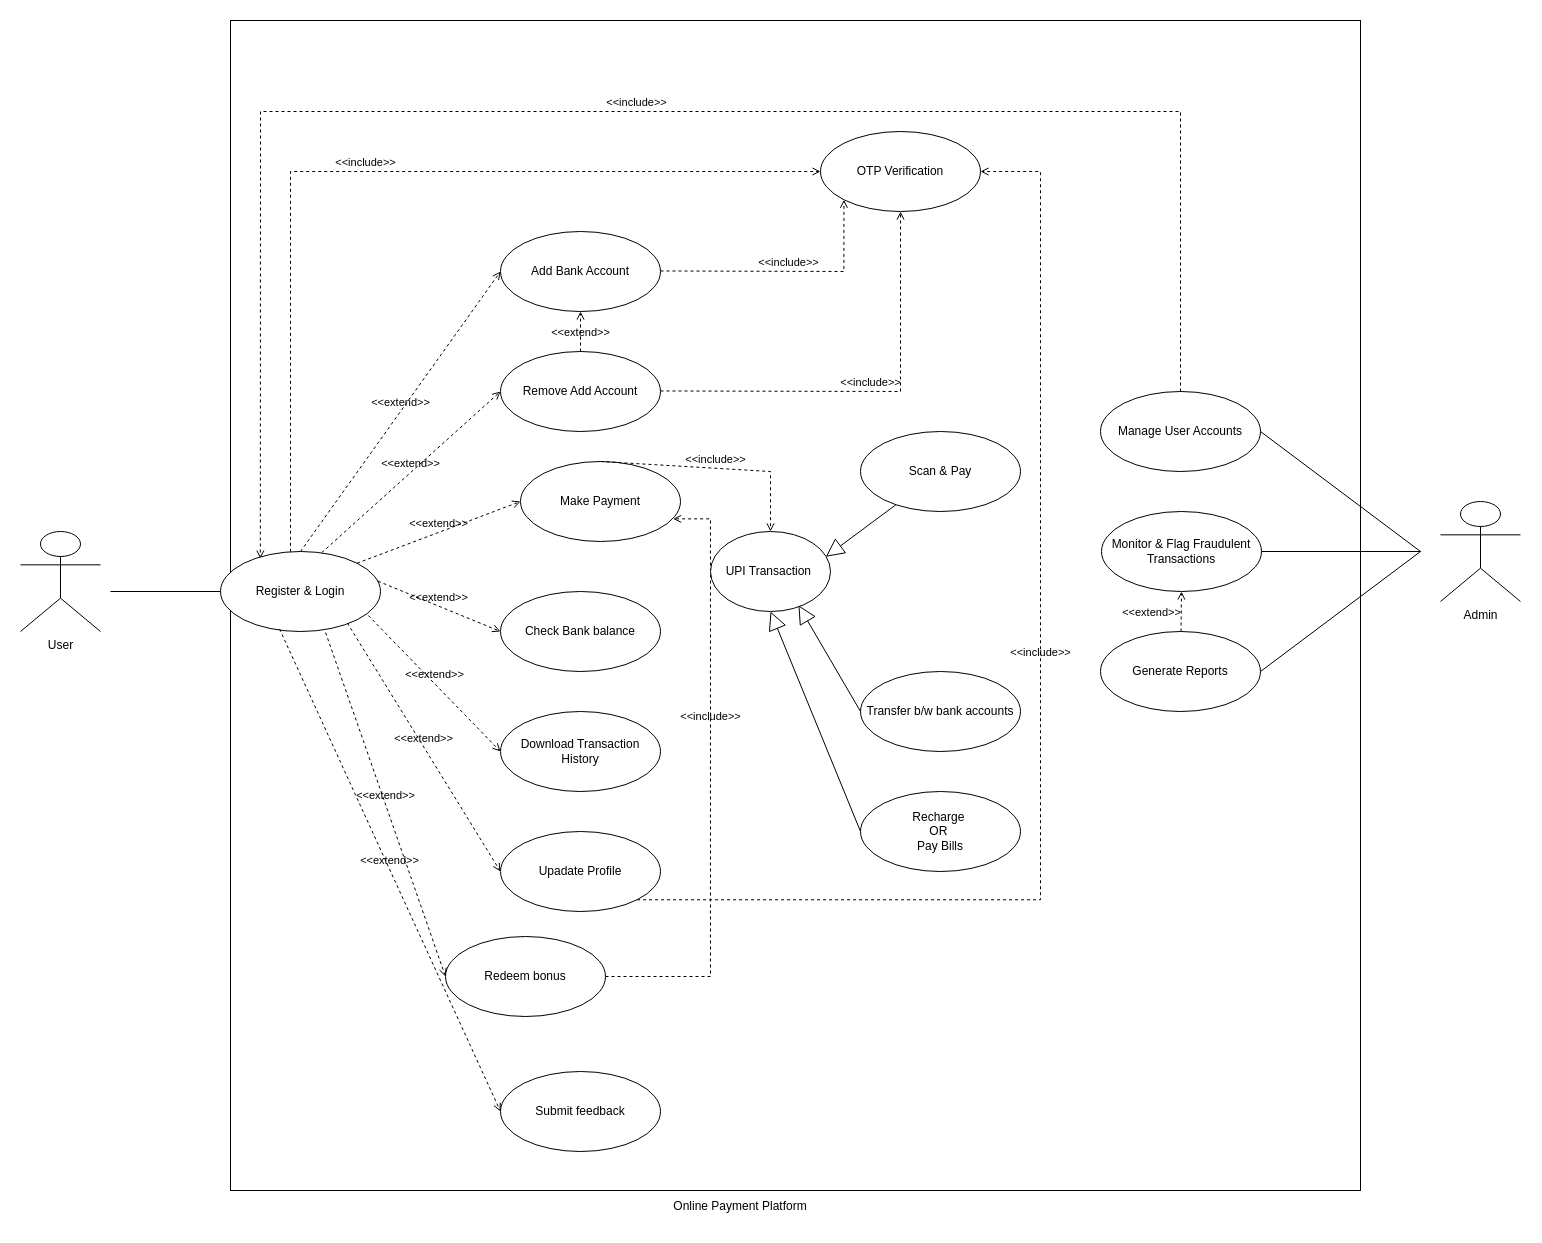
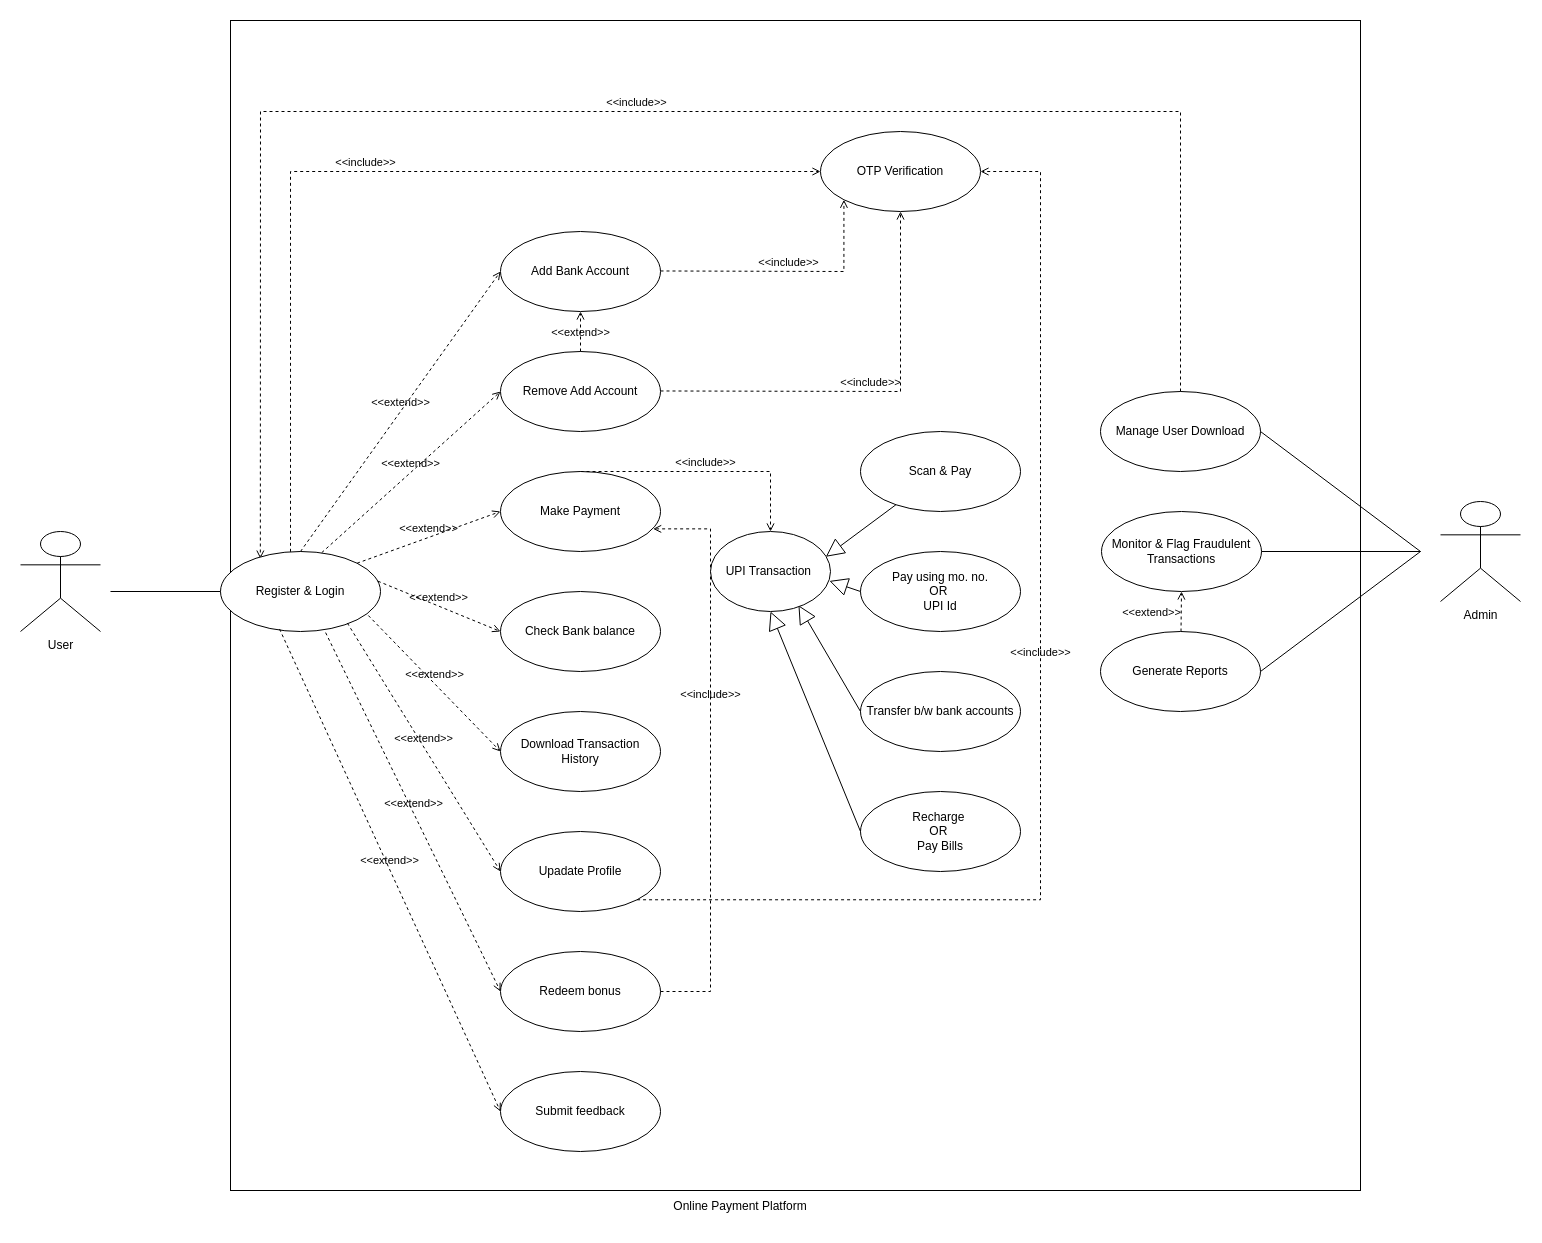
node "Manage User Accounts": label "Manage User Accounts" -> "Manage User Download"
node "Make Payment": moved (601, 502) -> (581, 512)
edge "Pay using mo. no. OR UPI Id" -> "UPI Transaction": added
node "Pay using mo. no. OR UPI Id": added
node "Redeem bonus": moved (526, 977) -> (581, 992)
